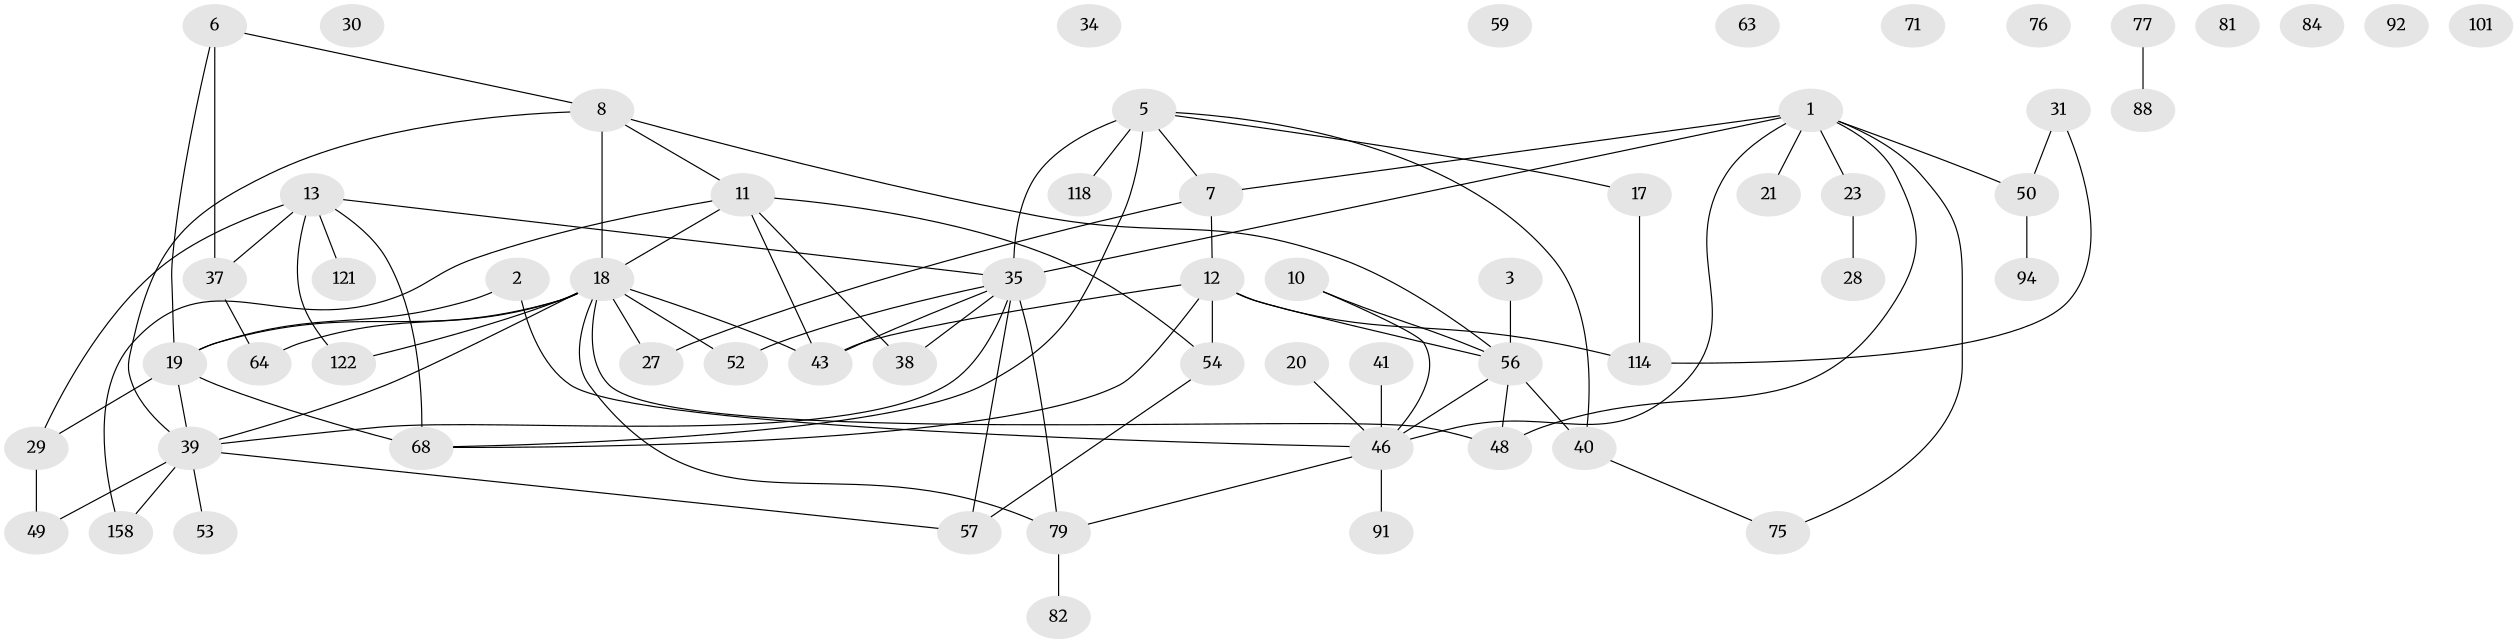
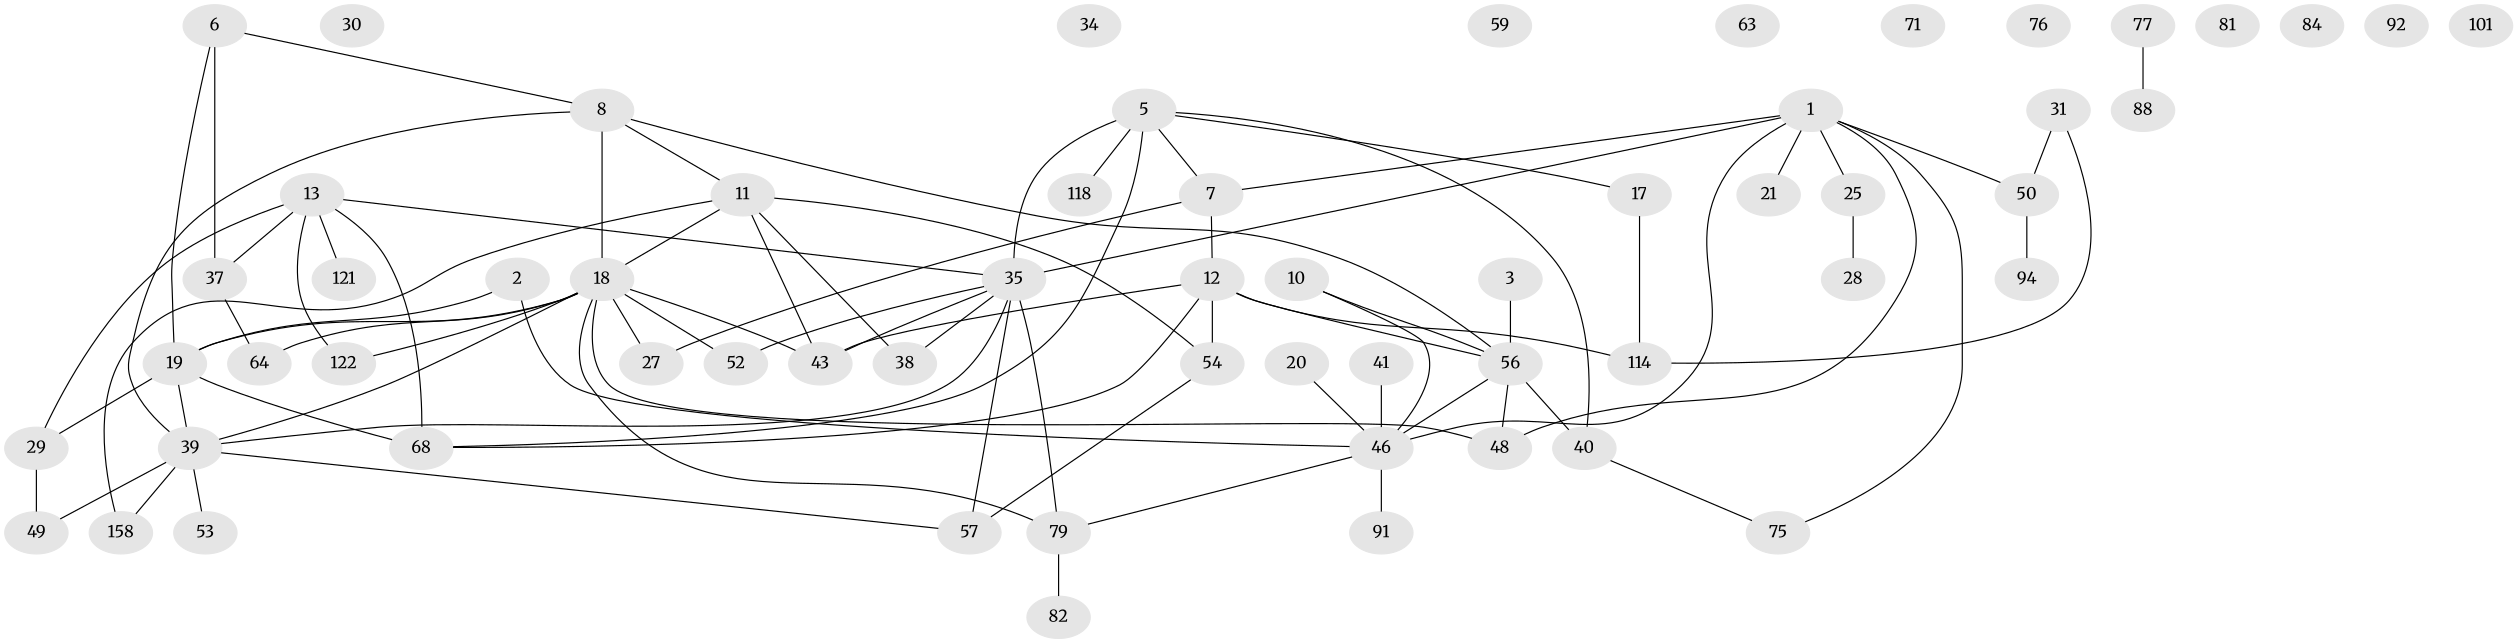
node "23": label "23" -> "25"
